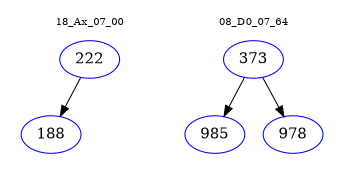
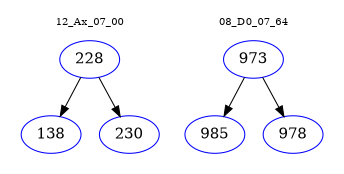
cluster "18_Ax_07_00": label "18_Ax_07_00" -> "12_Ax_07_00"
node "222": label "222" -> "228"
node "373": label "373" -> "973"
node "188": label "188" -> "138"
node "230": added
